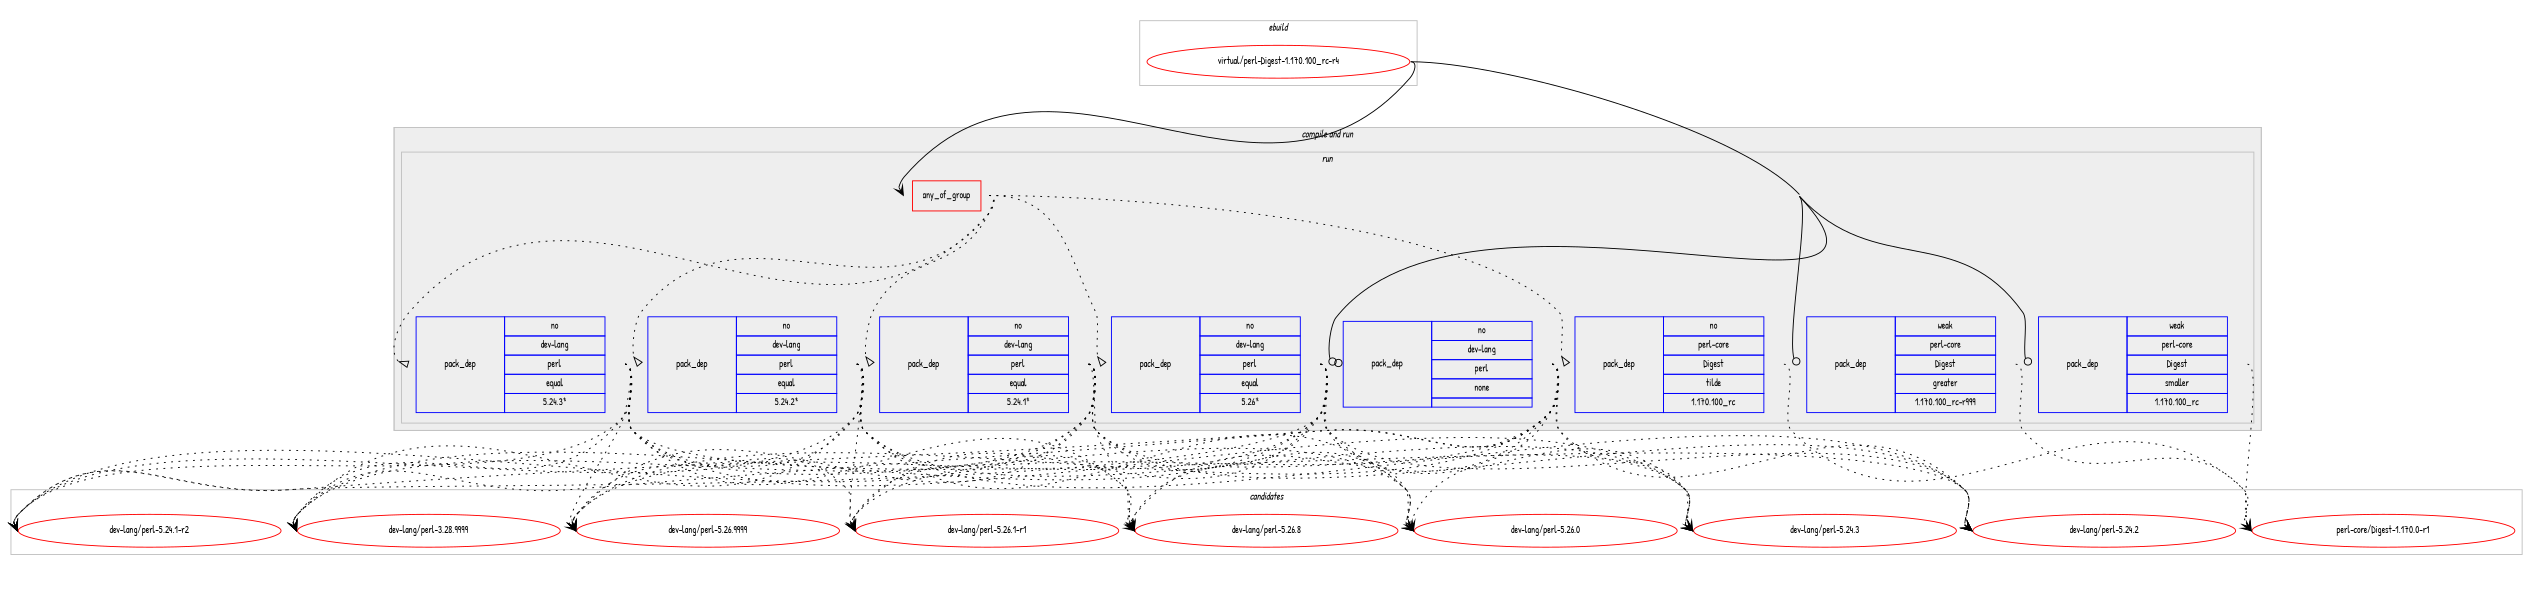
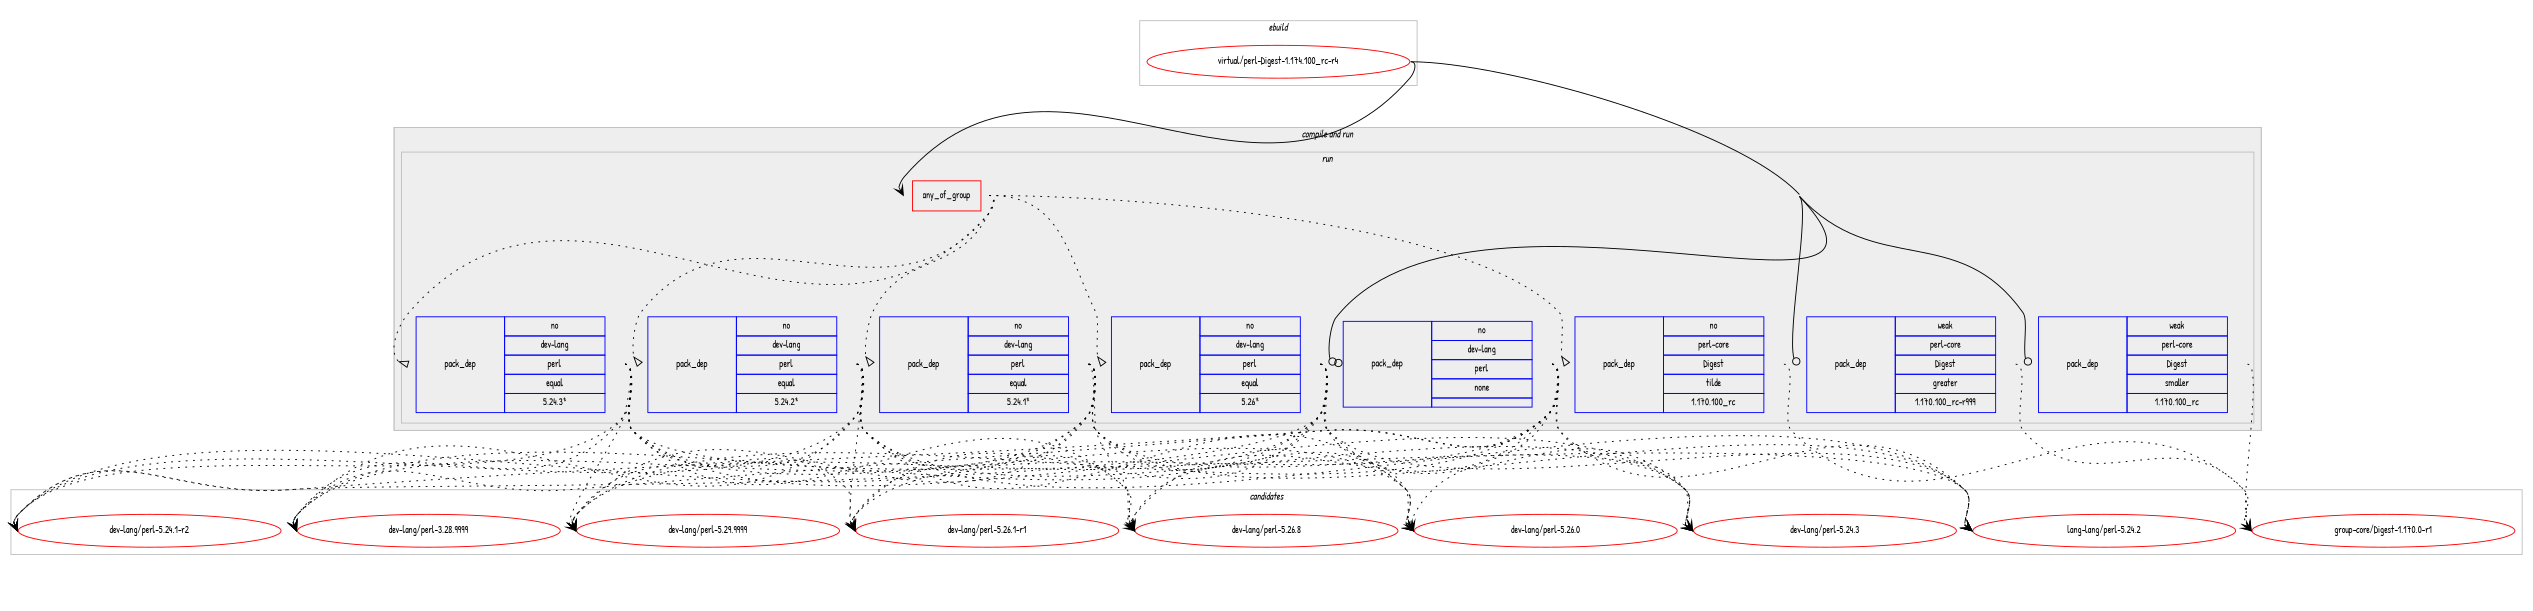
node "virtual/perl-Digest-1.170.100_rc-r4": label "virtual/perl-Digest-1.170.100_rc-r4" -> "virtual/perl-Digest-1.174.100_rc-r4"
node "dev-lang/perl-5.26.9999": label "dev-lang/perl-5.26.9999" -> "dev-lang/perl-5.29.9999"
node "dev-lang/perl-5.24.2": label "dev-lang/perl-5.24.2" -> "lang-lang/perl-5.24.2"
node "perl-core/Digest-1.170.0-r1": label "perl-core/Digest-1.170.0-r1" -> "group-core/Digest-1.170.0-r1"
